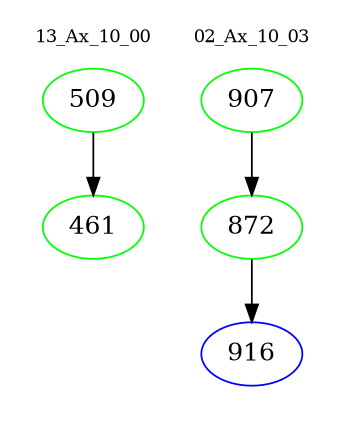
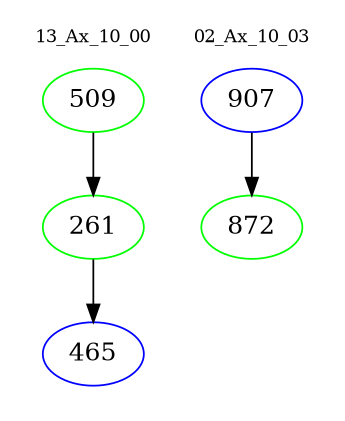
node "907": color green -> blue
node "461": label "461" -> "261"
node "465": added
node "916": removed
